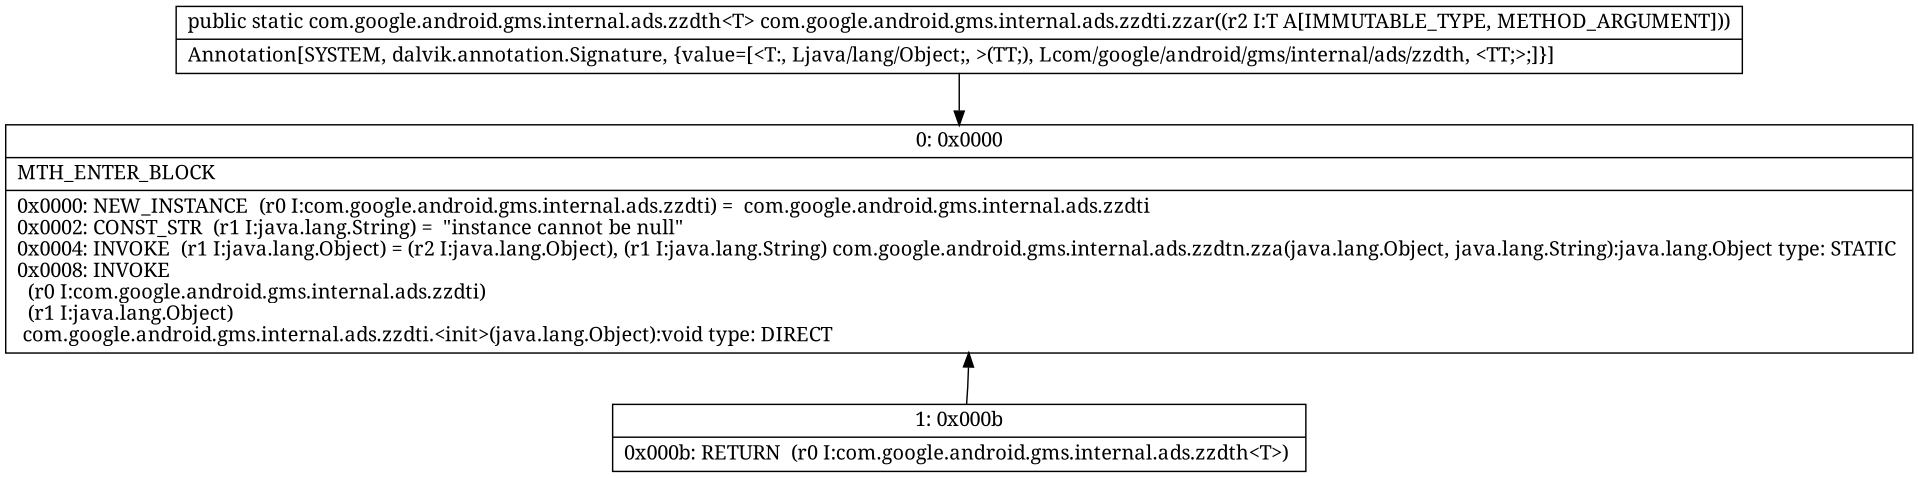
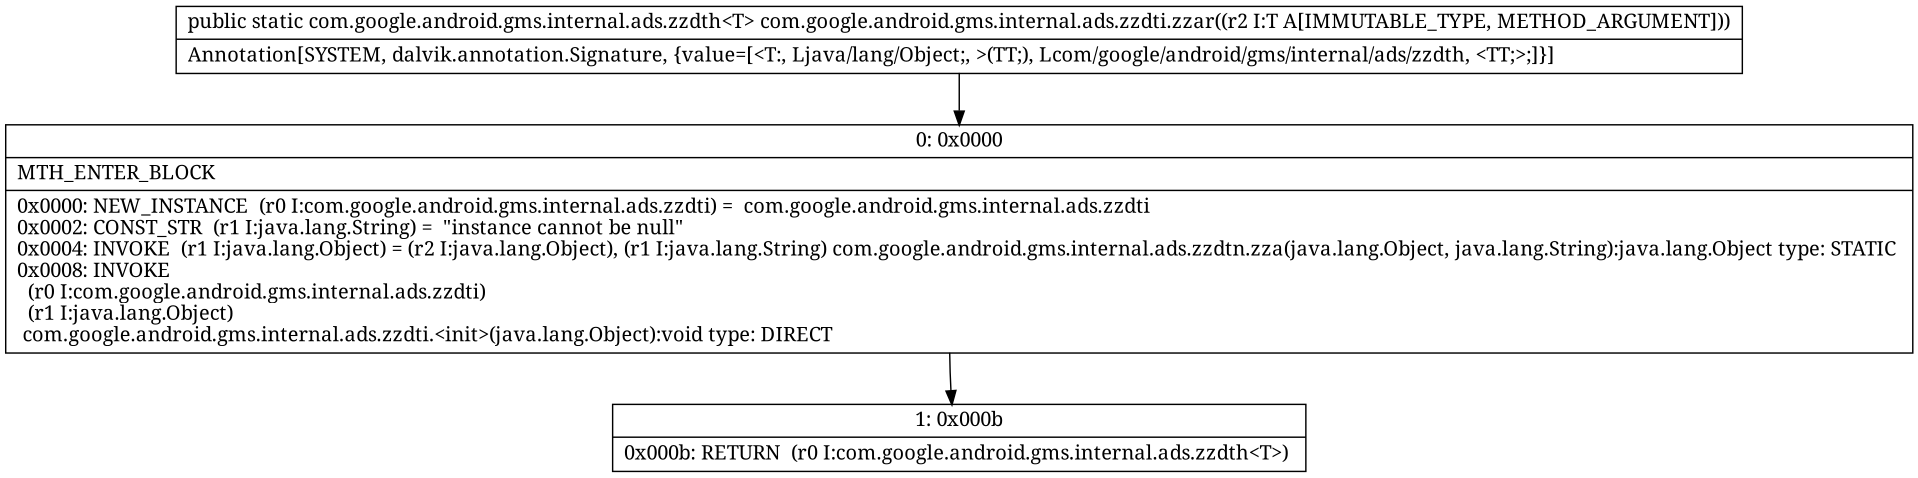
edge "1: 0x000b" -> "0: 0x0000": reversed
